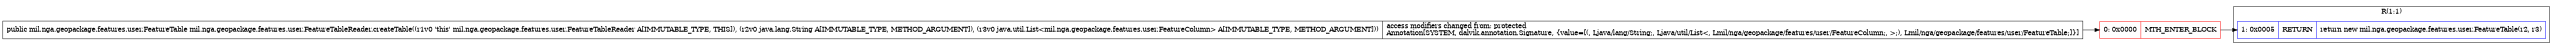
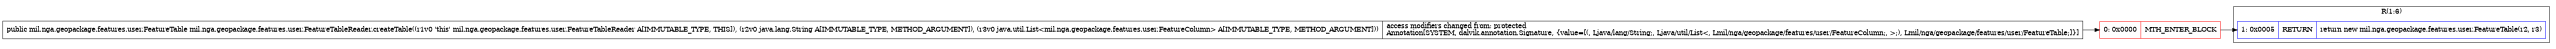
cluster "R(1:1)": label "R(1:1)" -> "R(1:6)"
